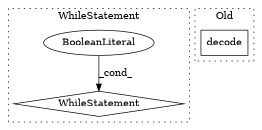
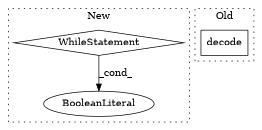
cluster "WhileStatement": label "WhileStatement" -> "New"
edge "BooleanLiteral" -> "WhileStatement": reversed
